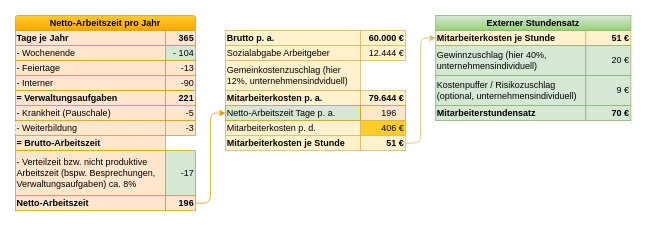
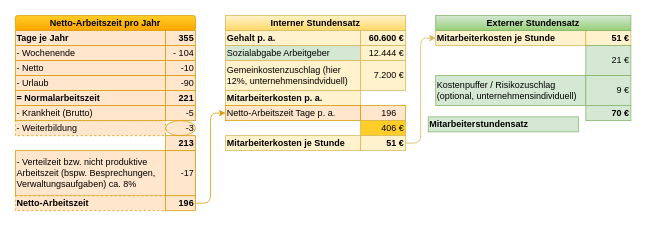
node "Interner Stundensatz": added
node "365": label "365" -> "355"
node "Brutto p. a.": label "Brutto p. a." -> "Gehalt p. a."
node "60.000 €": label "60.000 €" -> "60.600 €"
node "- 104": fillcolor #d5e8d4 -> #ffe6cc
node "Sozialabgabe Arbeitgeber": fillcolor #fff2cc -> #d5e8d4
node "Gewinnzuschlag (hier 40%, unternehmensindividuell)": removed
node "20 €": label "20 €" -> "21 €"
node "- Feiertage": label "- Feiertage" -> "- Netto"
node "-13": label "-13" -> "-10"
node "7.200 €": added
node "- Interner": label "- Interner" -> "- Urlaub"
node "= Verwaltungsaufgaben": label "= Verwaltungsaufgaben" -> "= Normalarbeitszeit"
node "79.644 €": removed
node "- Krankheit (Pauschale)": label "- Krankheit (Pauschale)" -> "- Krankheit (Brutto)"
node "Netto-Arbeitszeit Tage p. a.": fillcolor #d5e8d4 -> #ffe6cc
node "Mitarbeiterstundensatz": moved (510, 113) -> (503, 124)
node "-3": shape rectangle -> ellipse
node "Mitarbeiterkosten p. d.": removed
node "= Brutto-Arbeitszeit": removed
node "213": added
node "-17": fillcolor #d5e8d4 -> #ffe6cc
node "Netto-Arbeitszeit": style solid -> dashed
